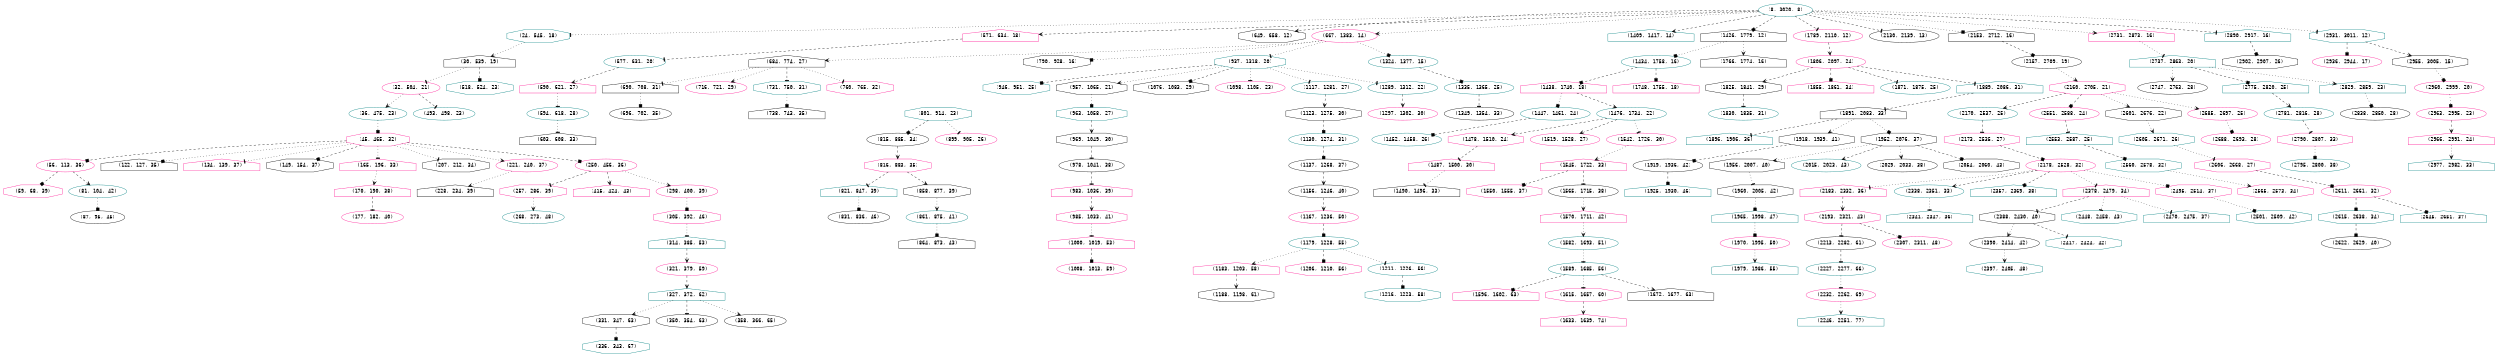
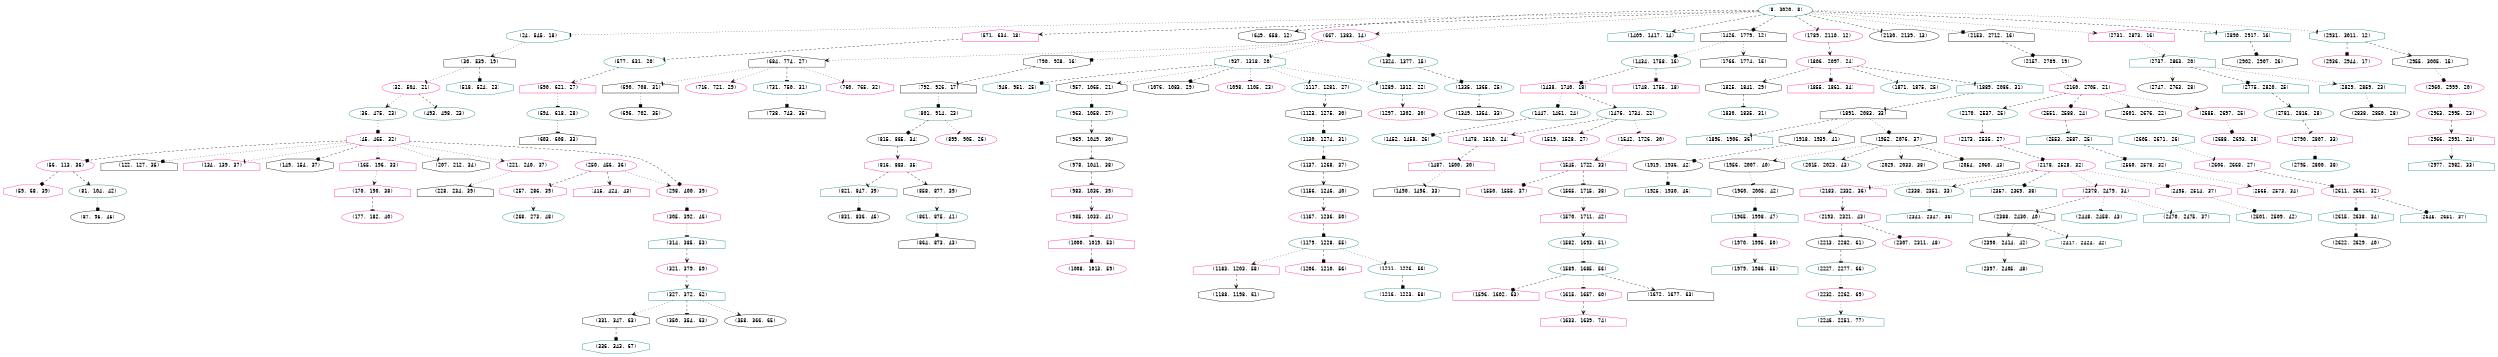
node "(792, 926, 17)": added
edge "(2601, 2676, 22)" -> "(2605, 2671, 26)": removed
edge "(45, 465, 32)" -> "(250, 456, 36)": now "(45, 465, 32)" -> "(298, 400, 39)"
